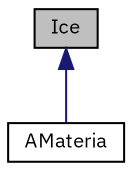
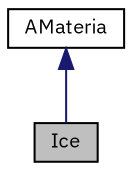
edge "AMateria" -> "Ice": reversed
